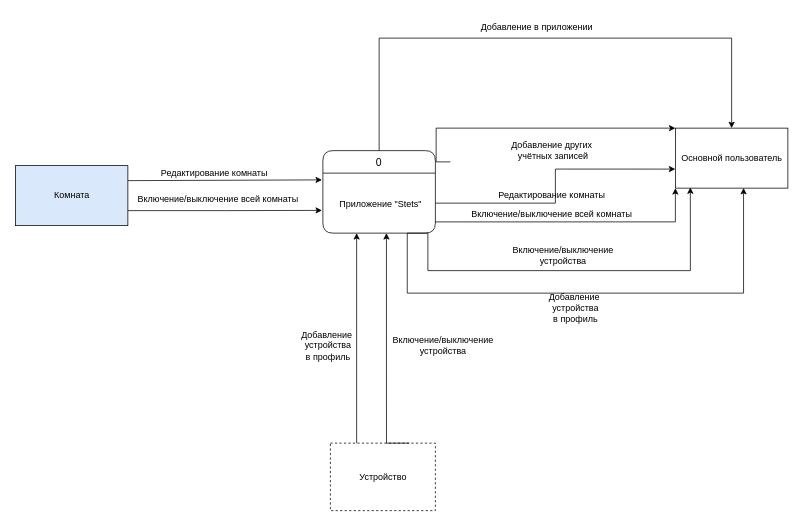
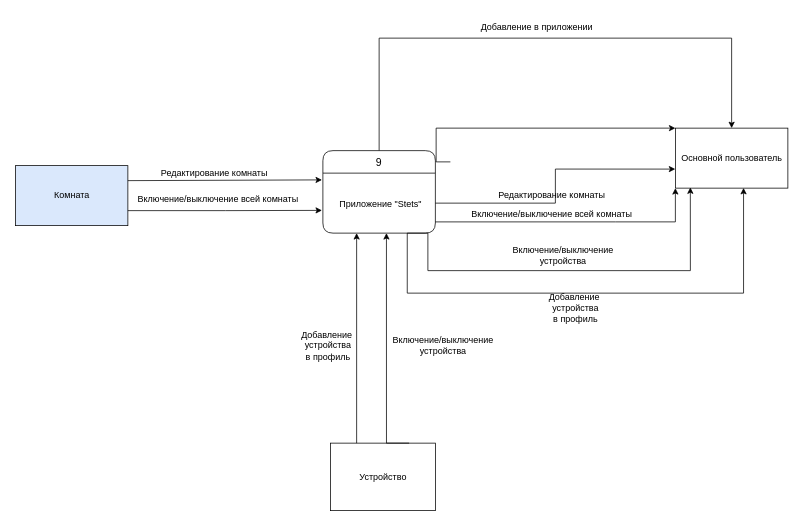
node "Добавление других учётных записей": removed
node "0": label "0" -> "9"
node "Устройство": style dashed -> solid
